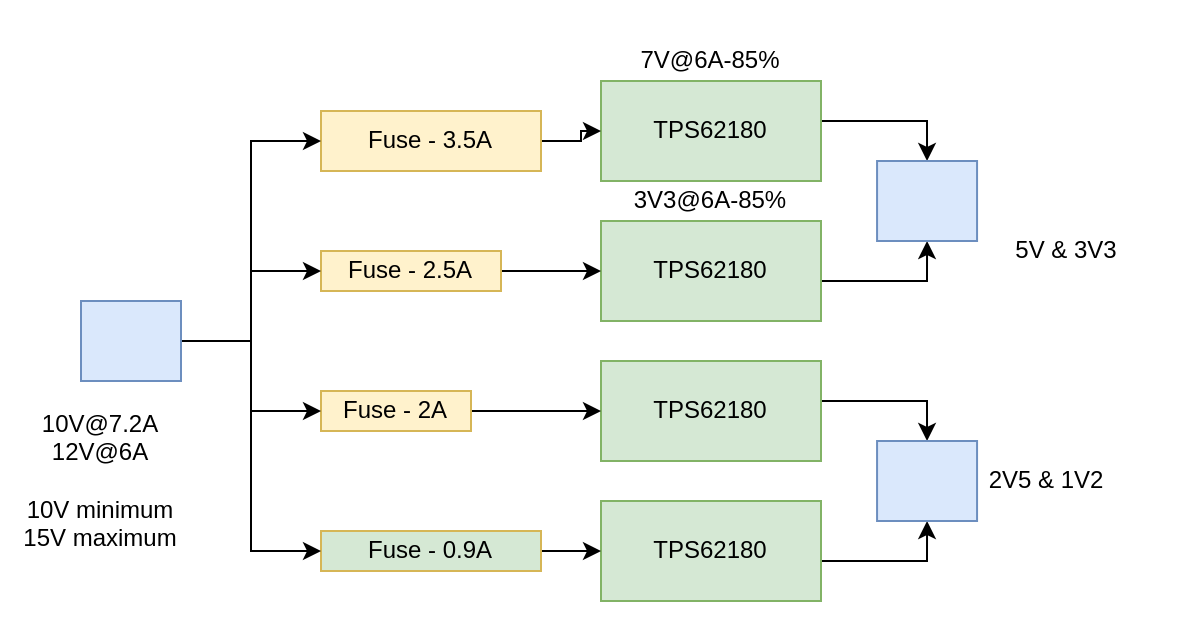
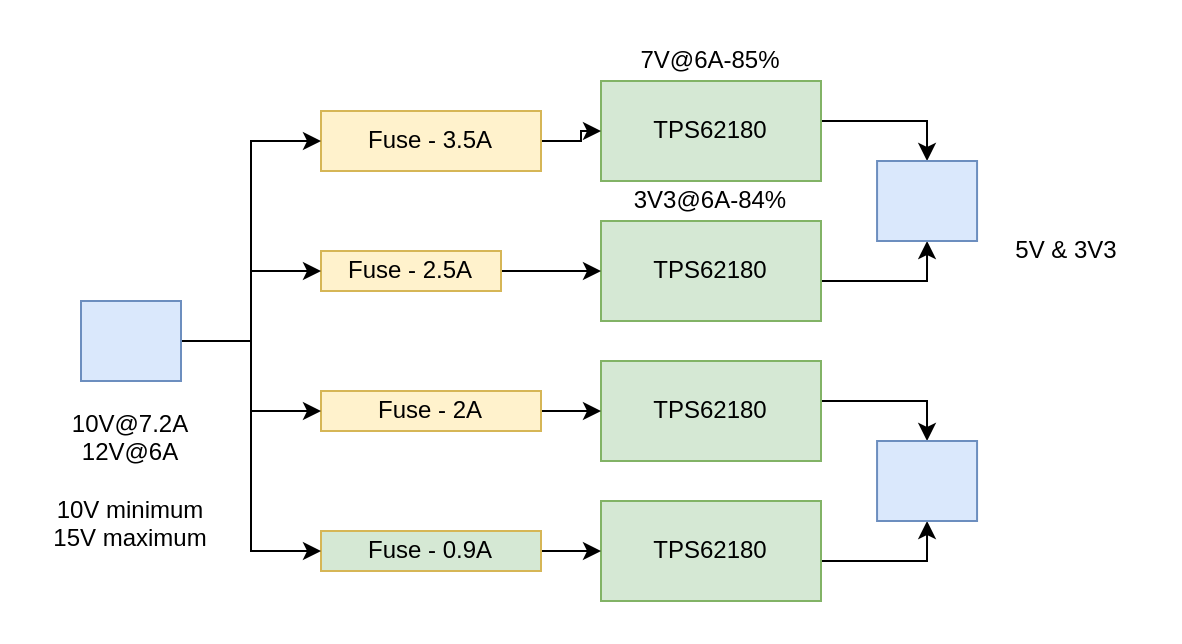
node "3V3@6A-85%": label "3V3@6A-85%" -> "3V3@6A-84%"
node "Fuse - 2A": size 150x40 -> 220x40
node "10V@7.2A 12V@6A 10V minimum15V maximum": moved (101, 481) -> (131, 481)
node "2V5 & 1V2": removed
